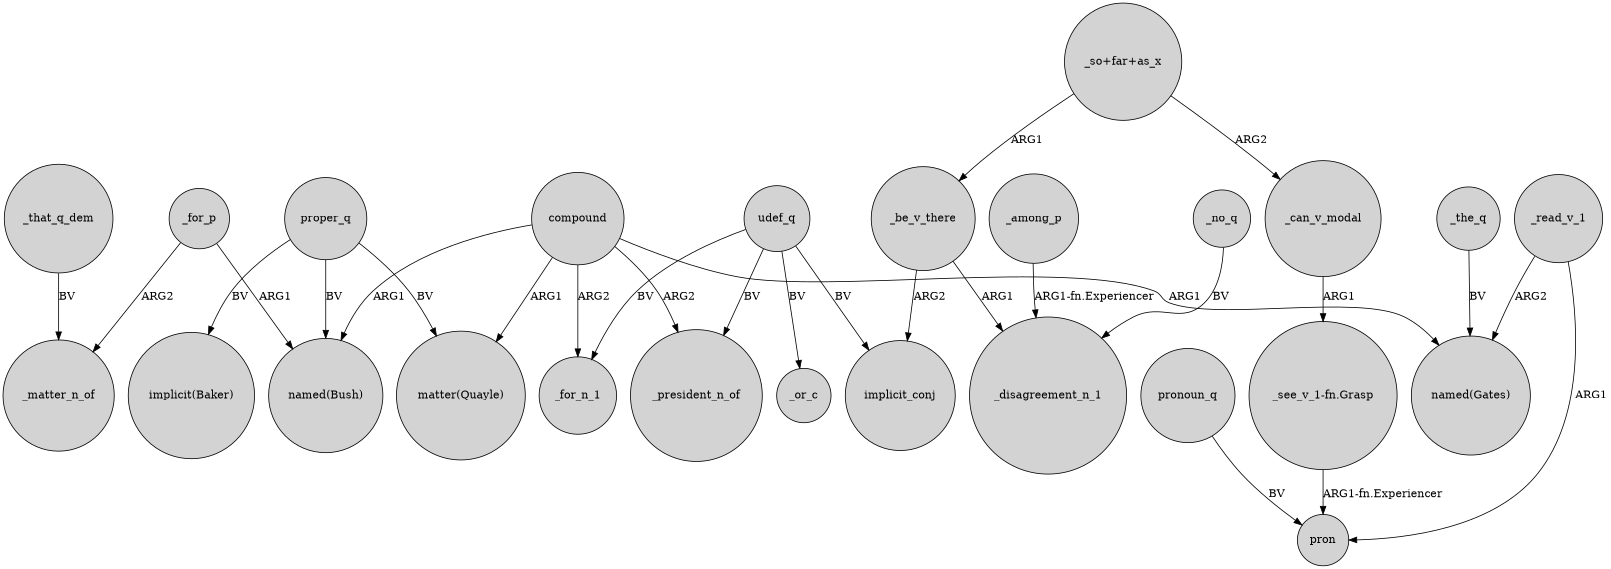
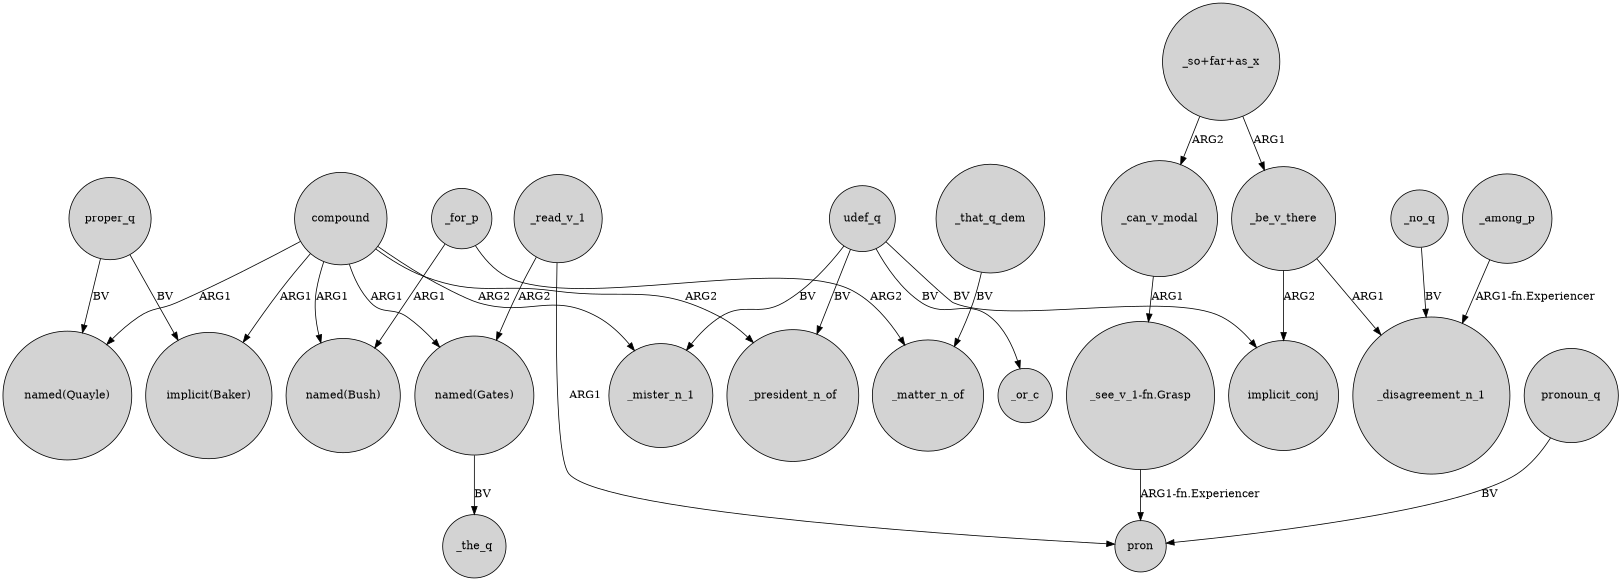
edge "_the_q" -> "named(Gates)": reversed
edge "compound" -> "implicit(Baker)": added, label "ARG1"
edge "proper_q" -> "named(Bush)": removed, label "BV"
node "matter(Quayle)": label "matter(Quayle)" -> "named(Quayle)"
node "_for_n_1": label "_for_n_1" -> "_mister_n_1"
